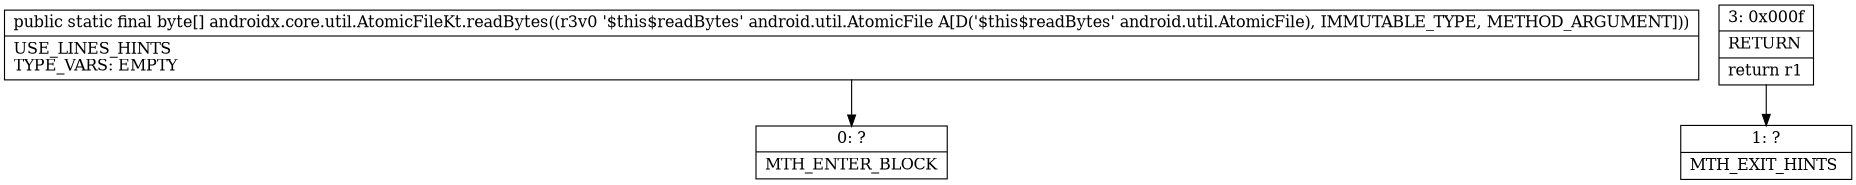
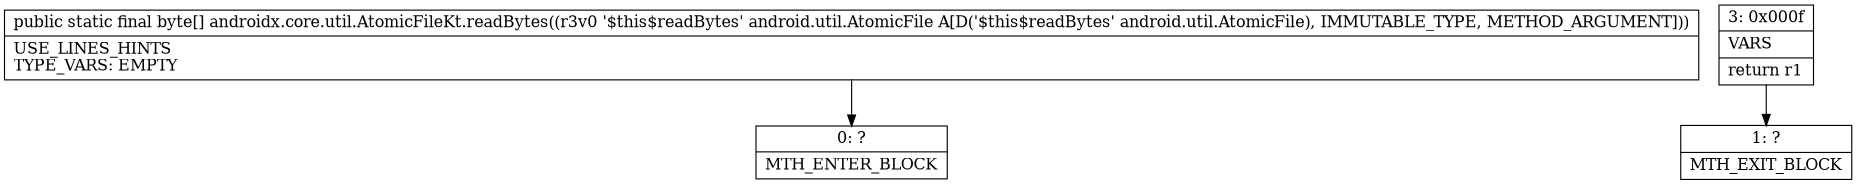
node "3: 0x000f": text "RETURN" -> "VARS"
node "1: ?": text "MTH_EXIT_HINTS" -> "MTH_EXIT_BLOCK"
